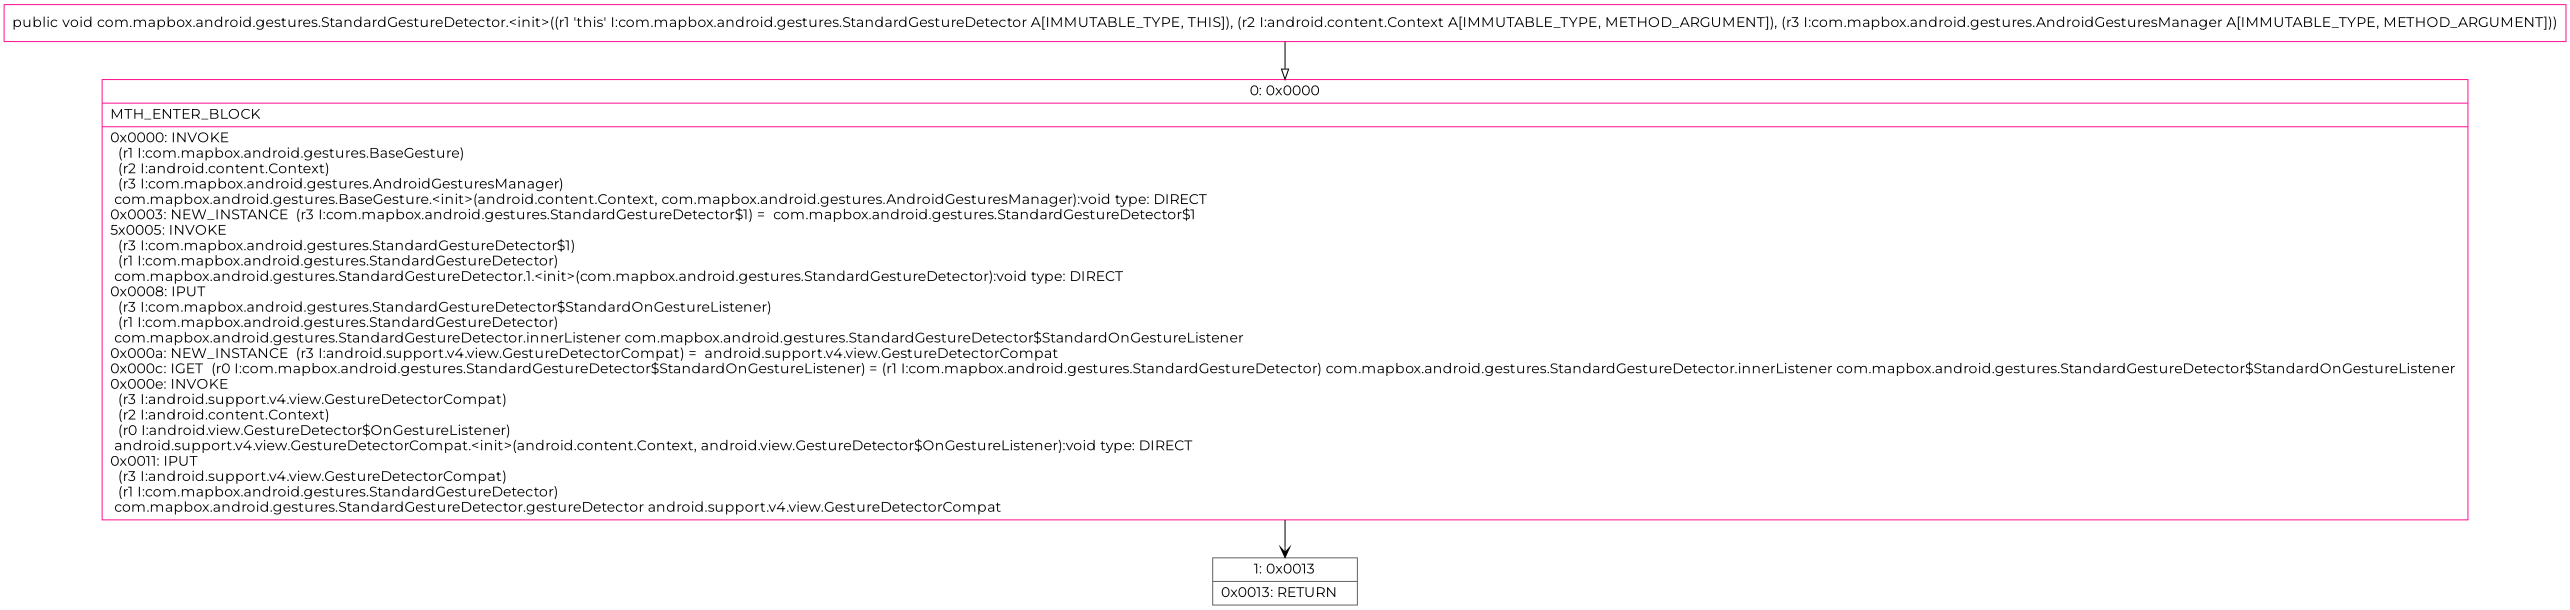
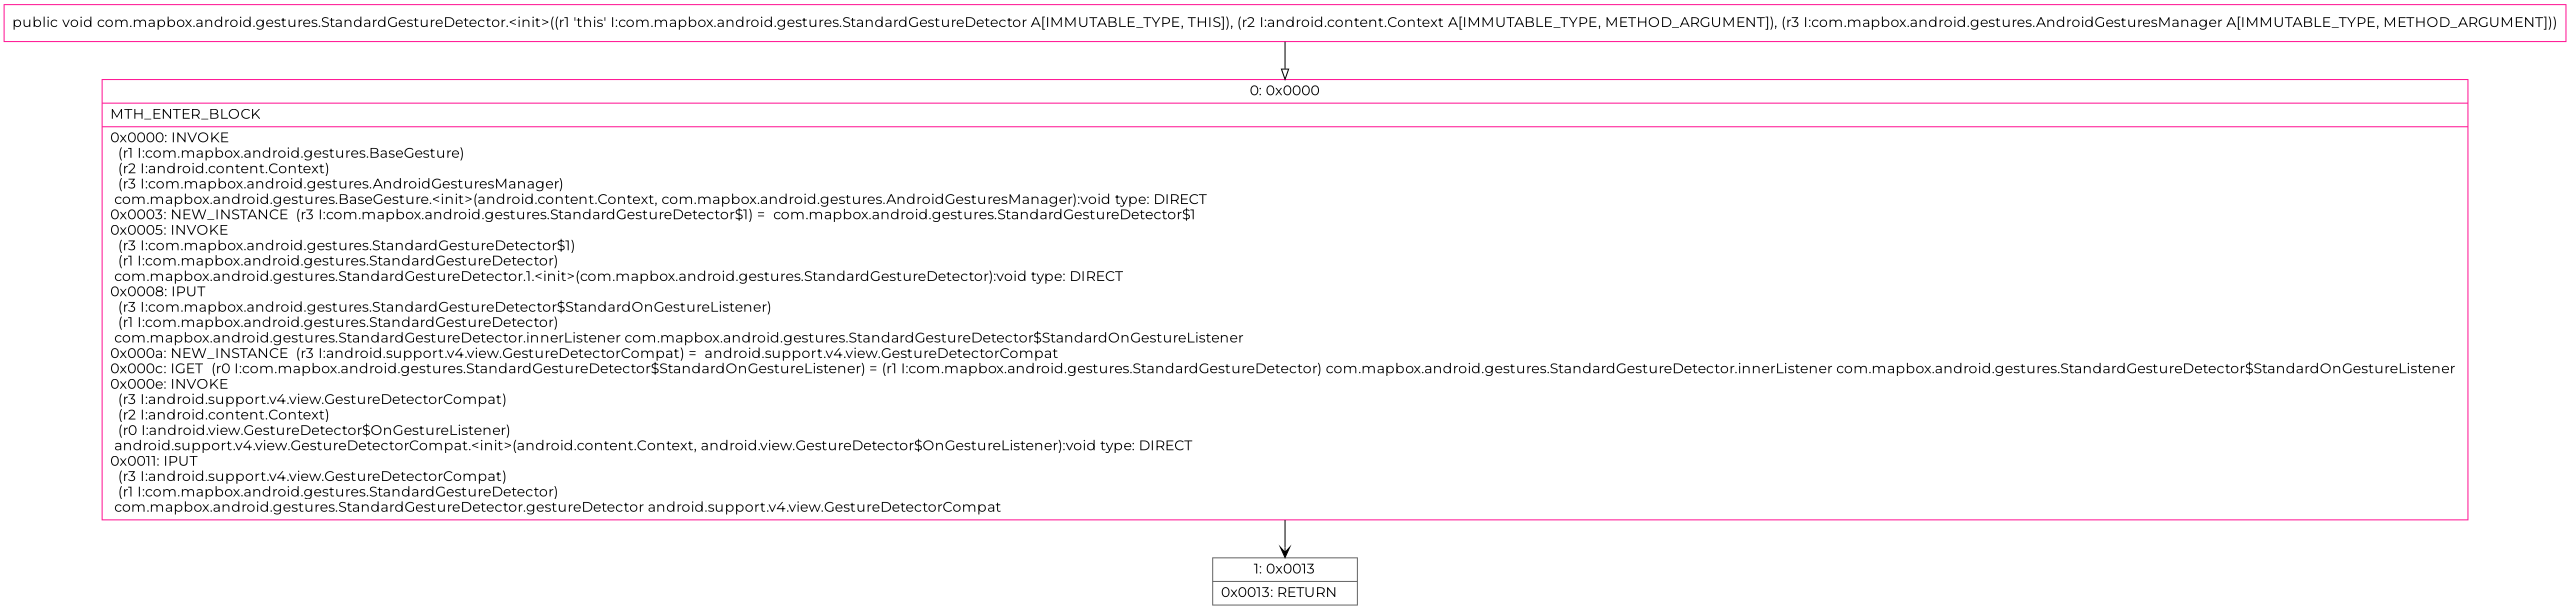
node "0: 0x0000": text "5x0005: INVOKE" -> "0x0005: INVOKE"
